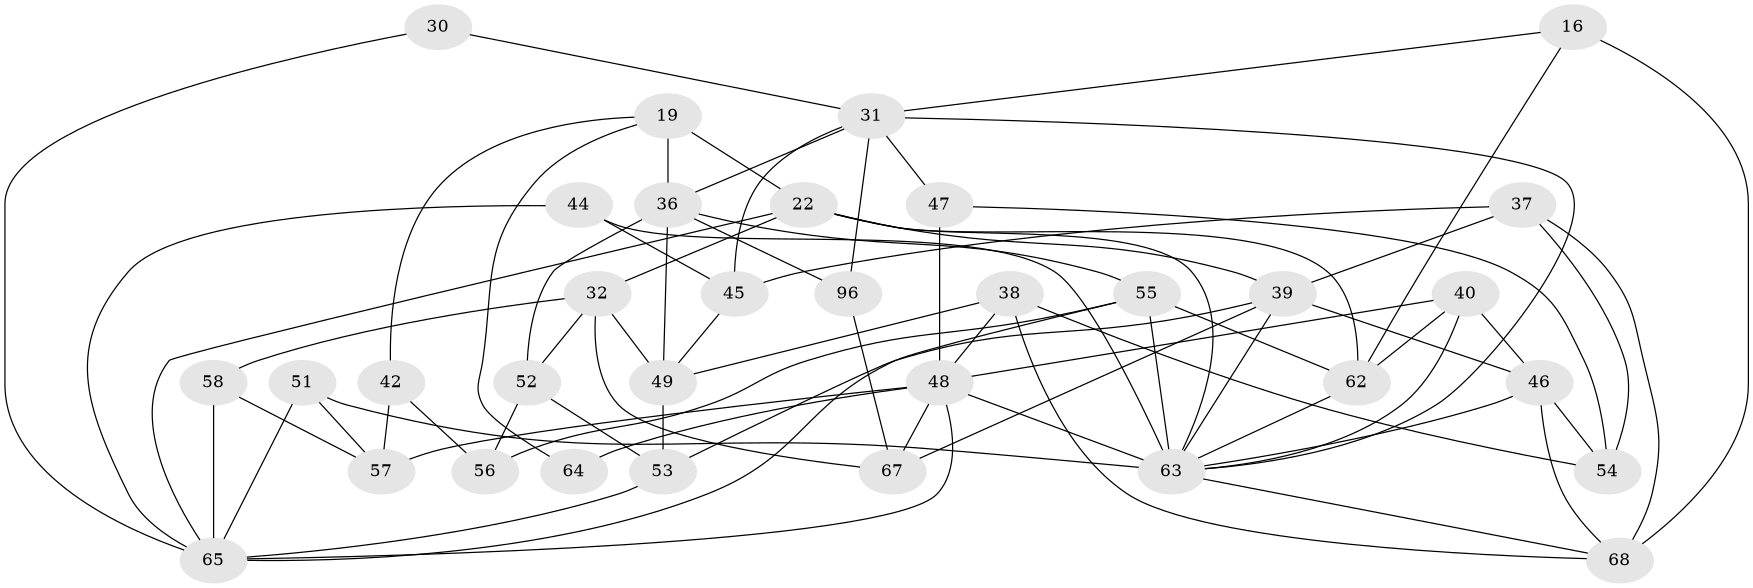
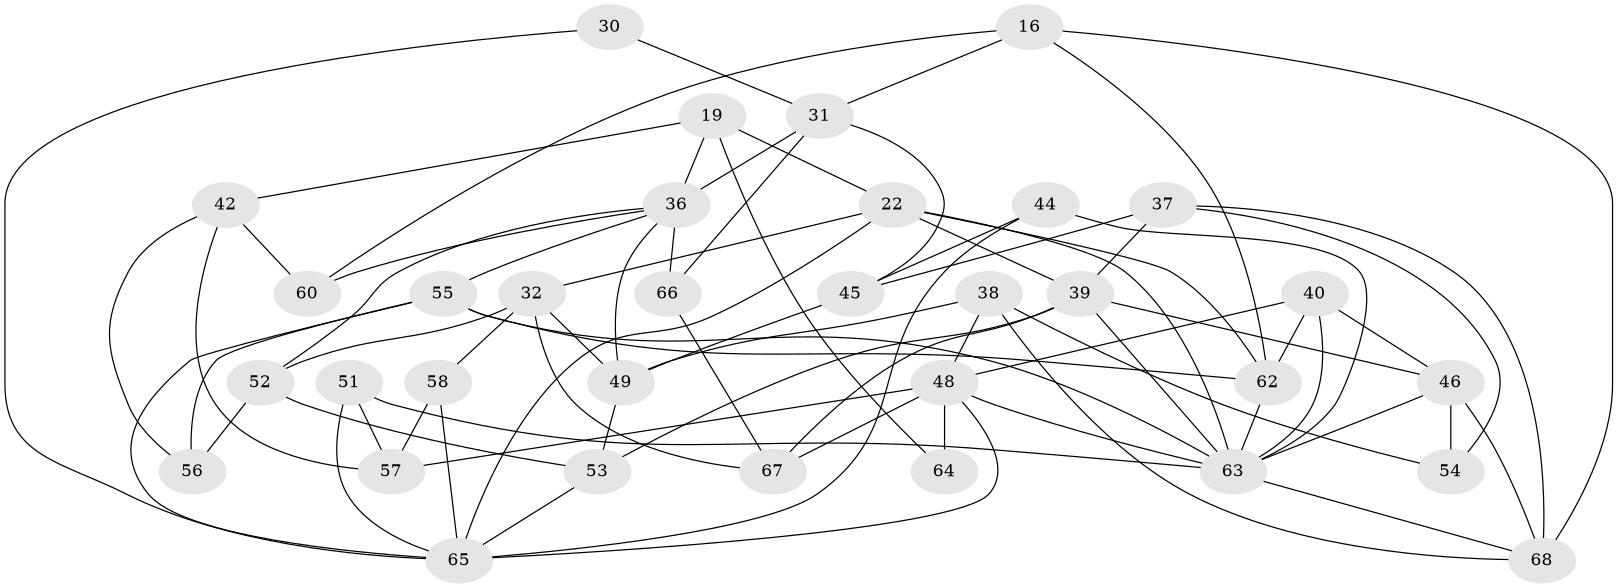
edge "31" -- "63": removed
node "47": removed
node "60": added
node "96": label "96" -> "66"
